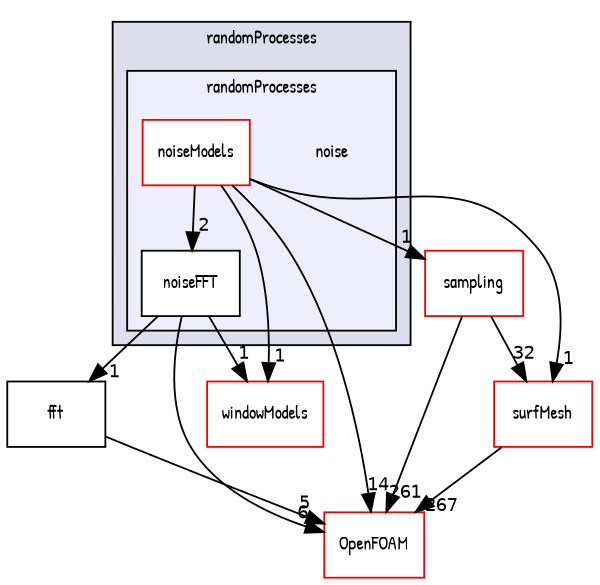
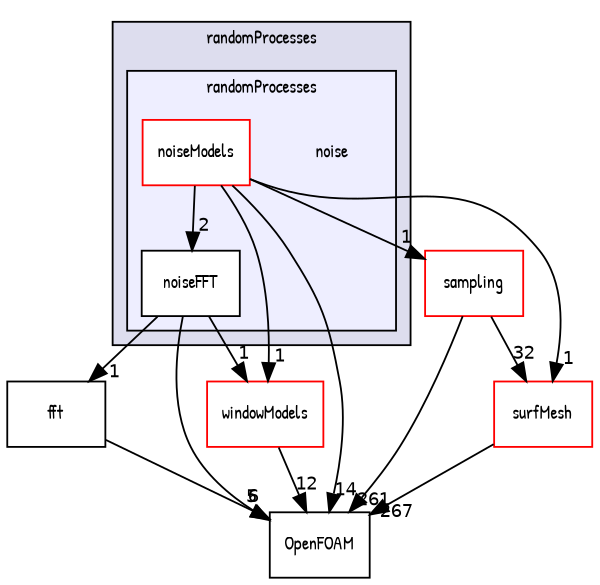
edge "windowModels" -> "OpenFOAM": added
node "OpenFOAM": color red -> black
